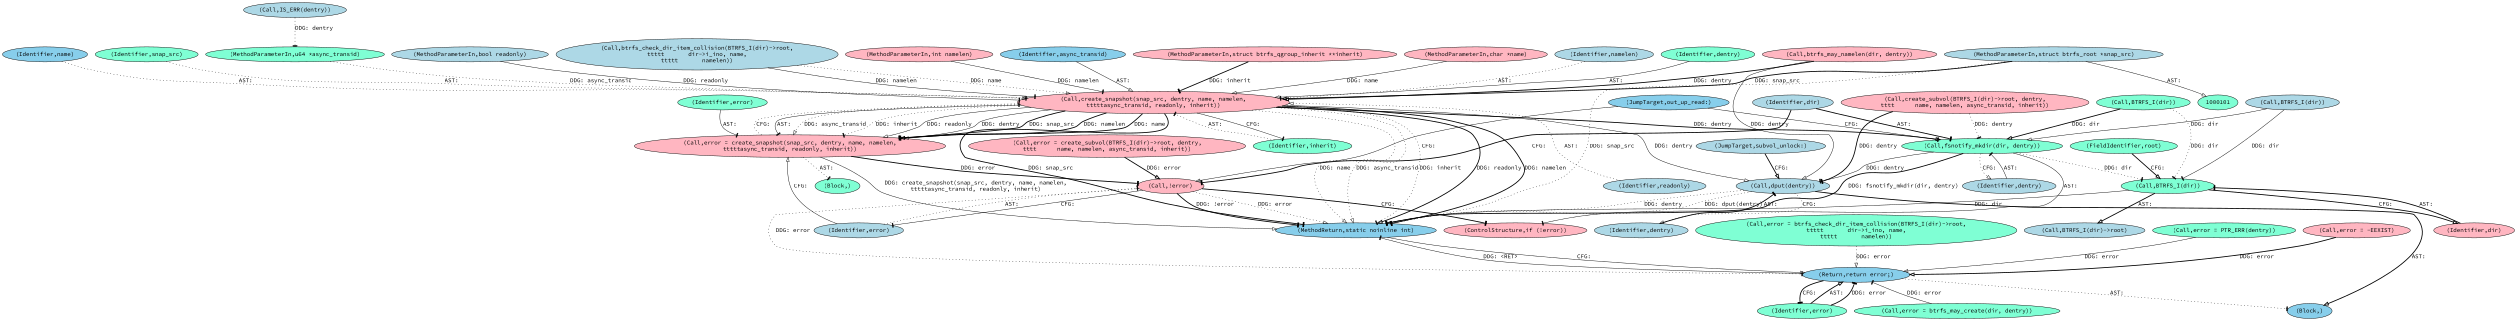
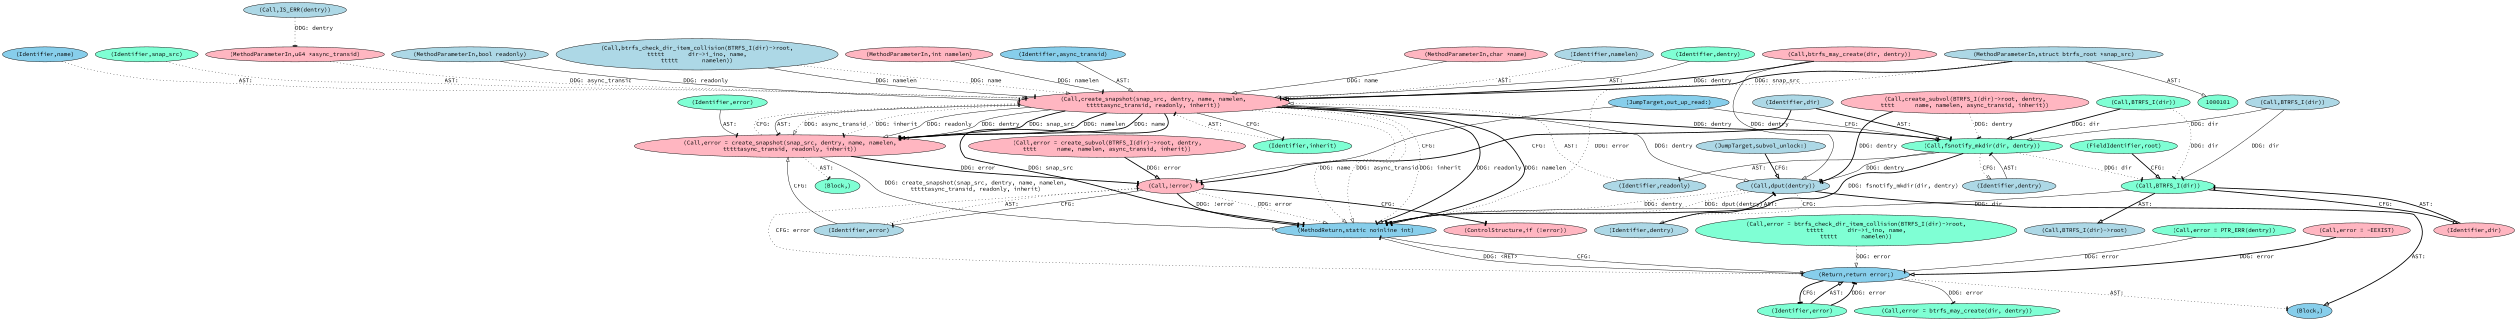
node "(MethodParameterIn,u64 *async_transid)": fillcolor aquamarine -> lightpink
node "(MethodParameterIn,struct btrfs_qgroup_inherit **inherit)": removed
node "(Call,btrfs_may_namelen(dir, dentry))": label "(Call,btrfs_may_namelen(dir, dentry))" -> "(Call,btrfs_may_create(dir, dentry))"
edge "(JumpTarget,out_up_read:)" -> "(Call,!error)": arrowhead onormal -> tee
edge "(MethodParameterIn,struct btrfs_root *snap_src)" -> "(MethodReturn,static noinline int)": label "DDG: snap_src" -> "DDG: error"
edge "(Call,fsnotify_mkdir(dir, dentry))" -> "(ControlStructure,if (!error))": now "(Call,fsnotify_mkdir(dir, dentry))" -> "(Identifier,readonly)"
edge "(Call,!error)" -> "(Return,return error;)": label "DDG: error" -> "CFG: error"
edge "(Call,error = PTR_ERR(dentry))" -> "(Return,return error;)": arrowhead onormal -> tee
edge "(Call,error = btrfs_may_create(dir, dentry))" -> "(Return,return error;)": reversed
